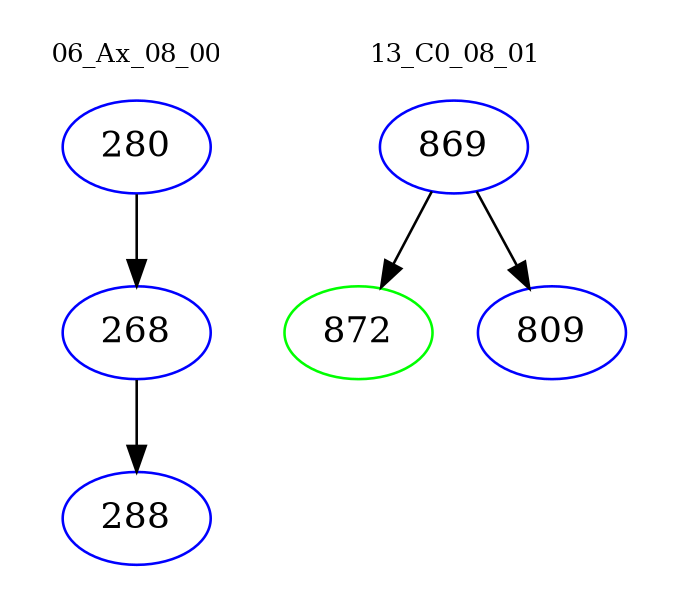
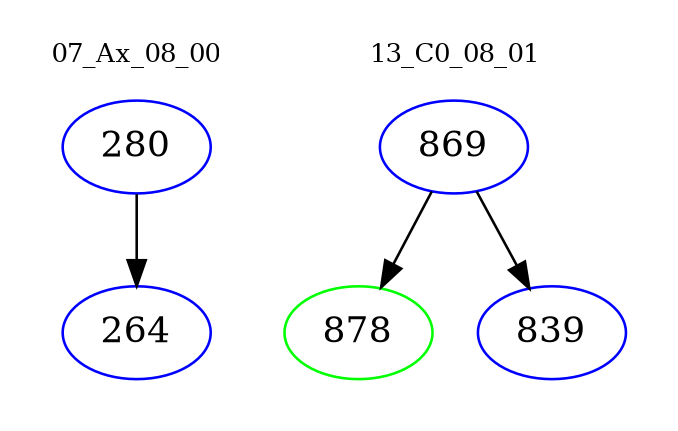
cluster "06_Ax_08_00": label "06_Ax_08_00" -> "07_Ax_08_00"
node "268": label "268" -> "264"
node "872": label "872" -> "878"
node "809": label "809" -> "839"
node "288": removed
